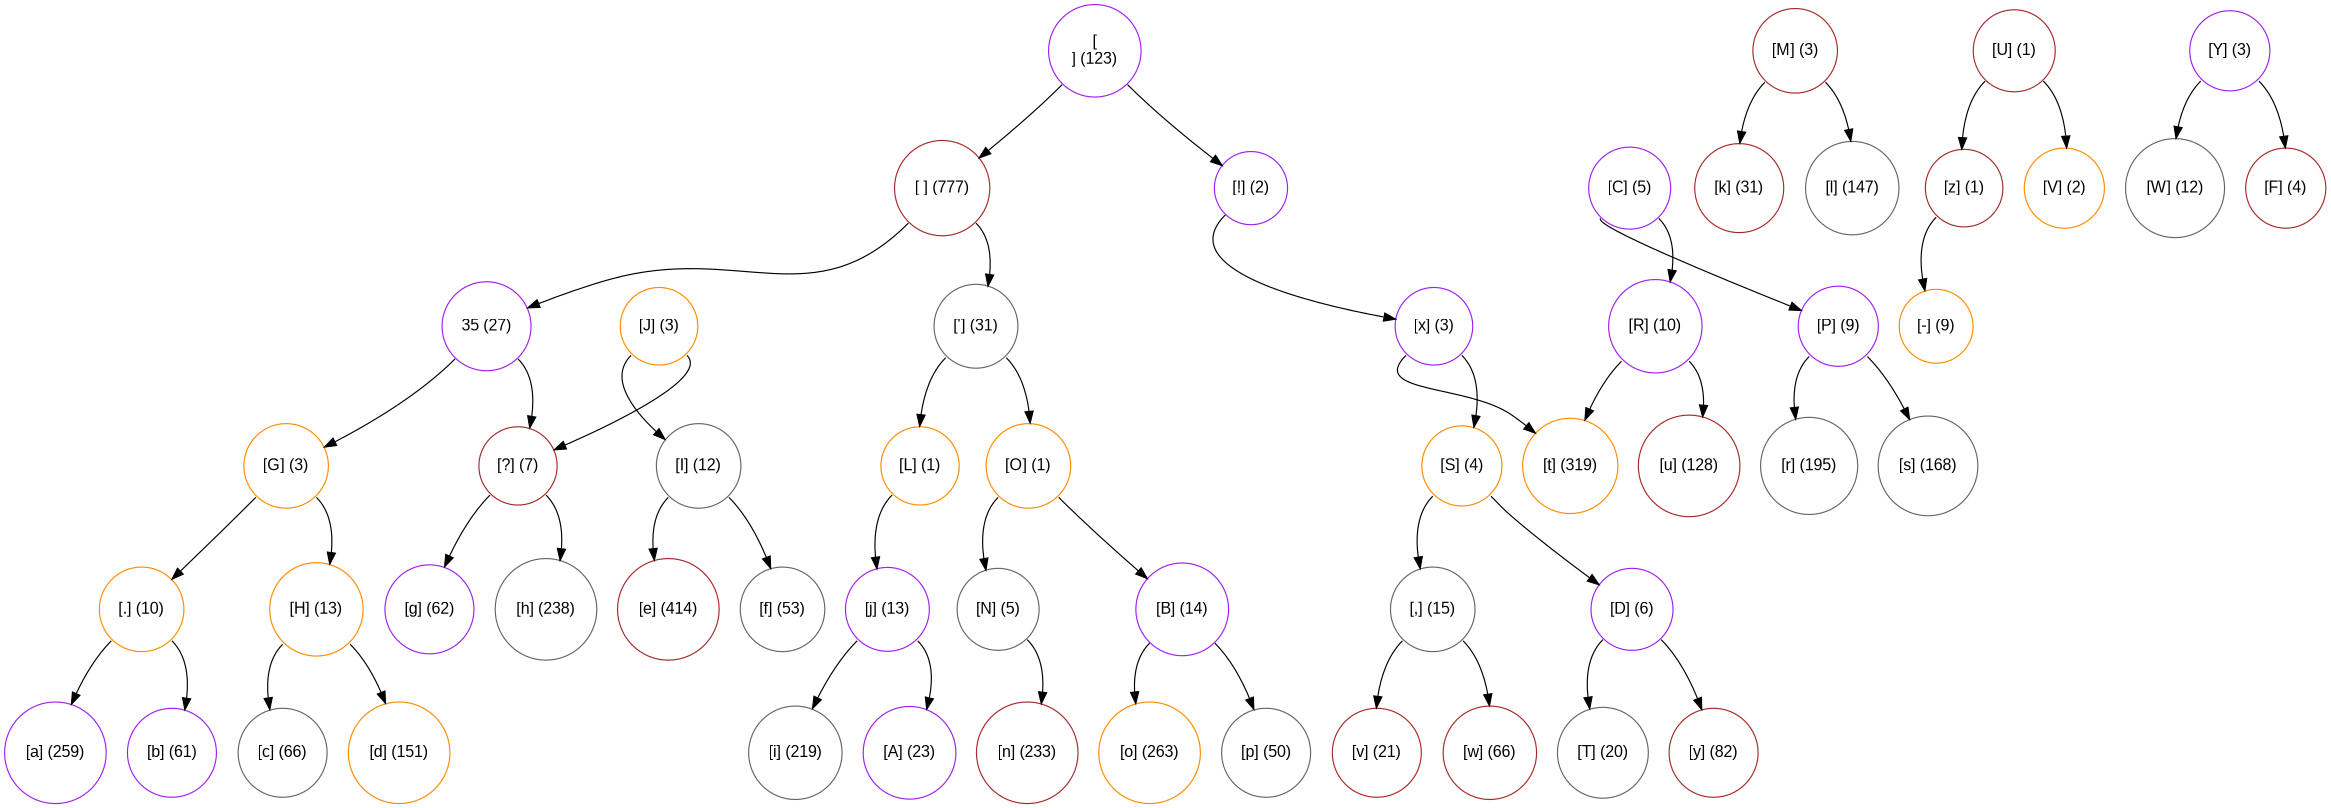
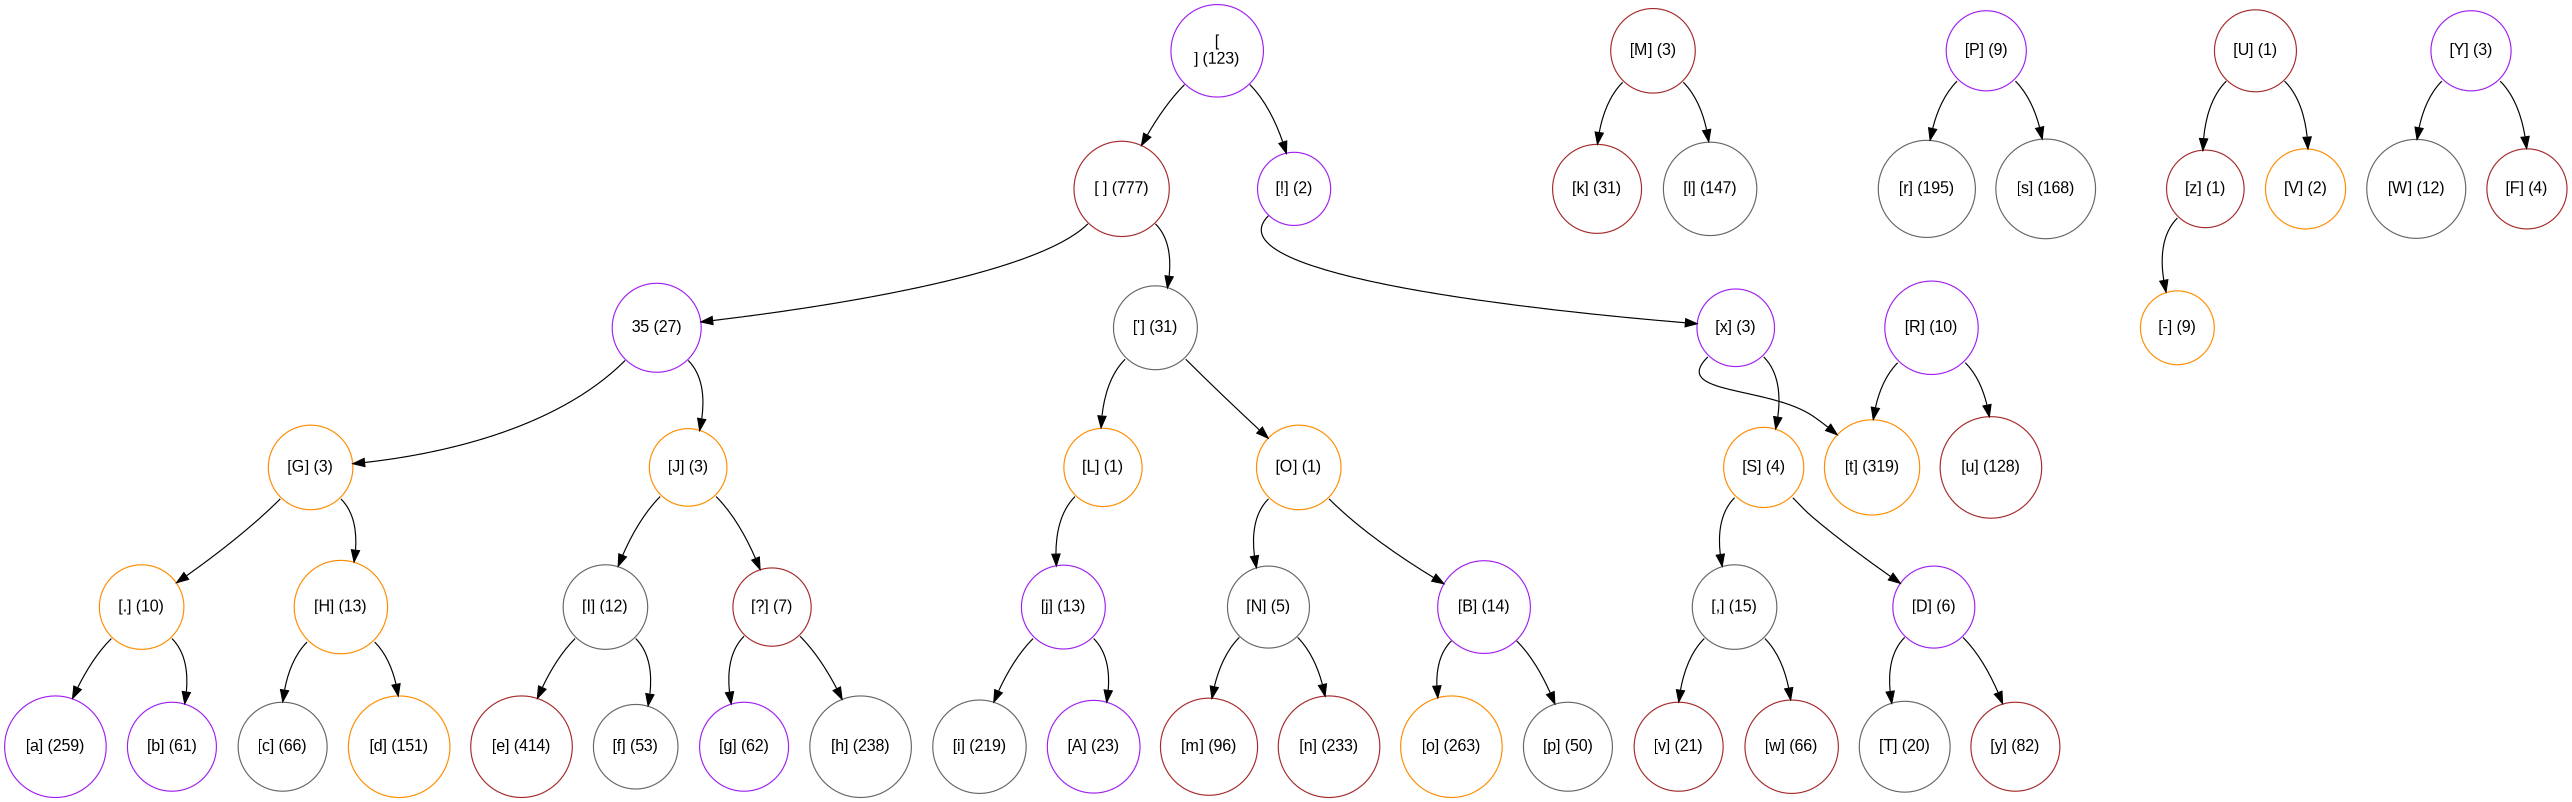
node "[C] (5)": removed
edge "35 (27)" -> "[?] (7)": now "35 (27)" -> "[J] (3)"
node "[m] (96)": added
